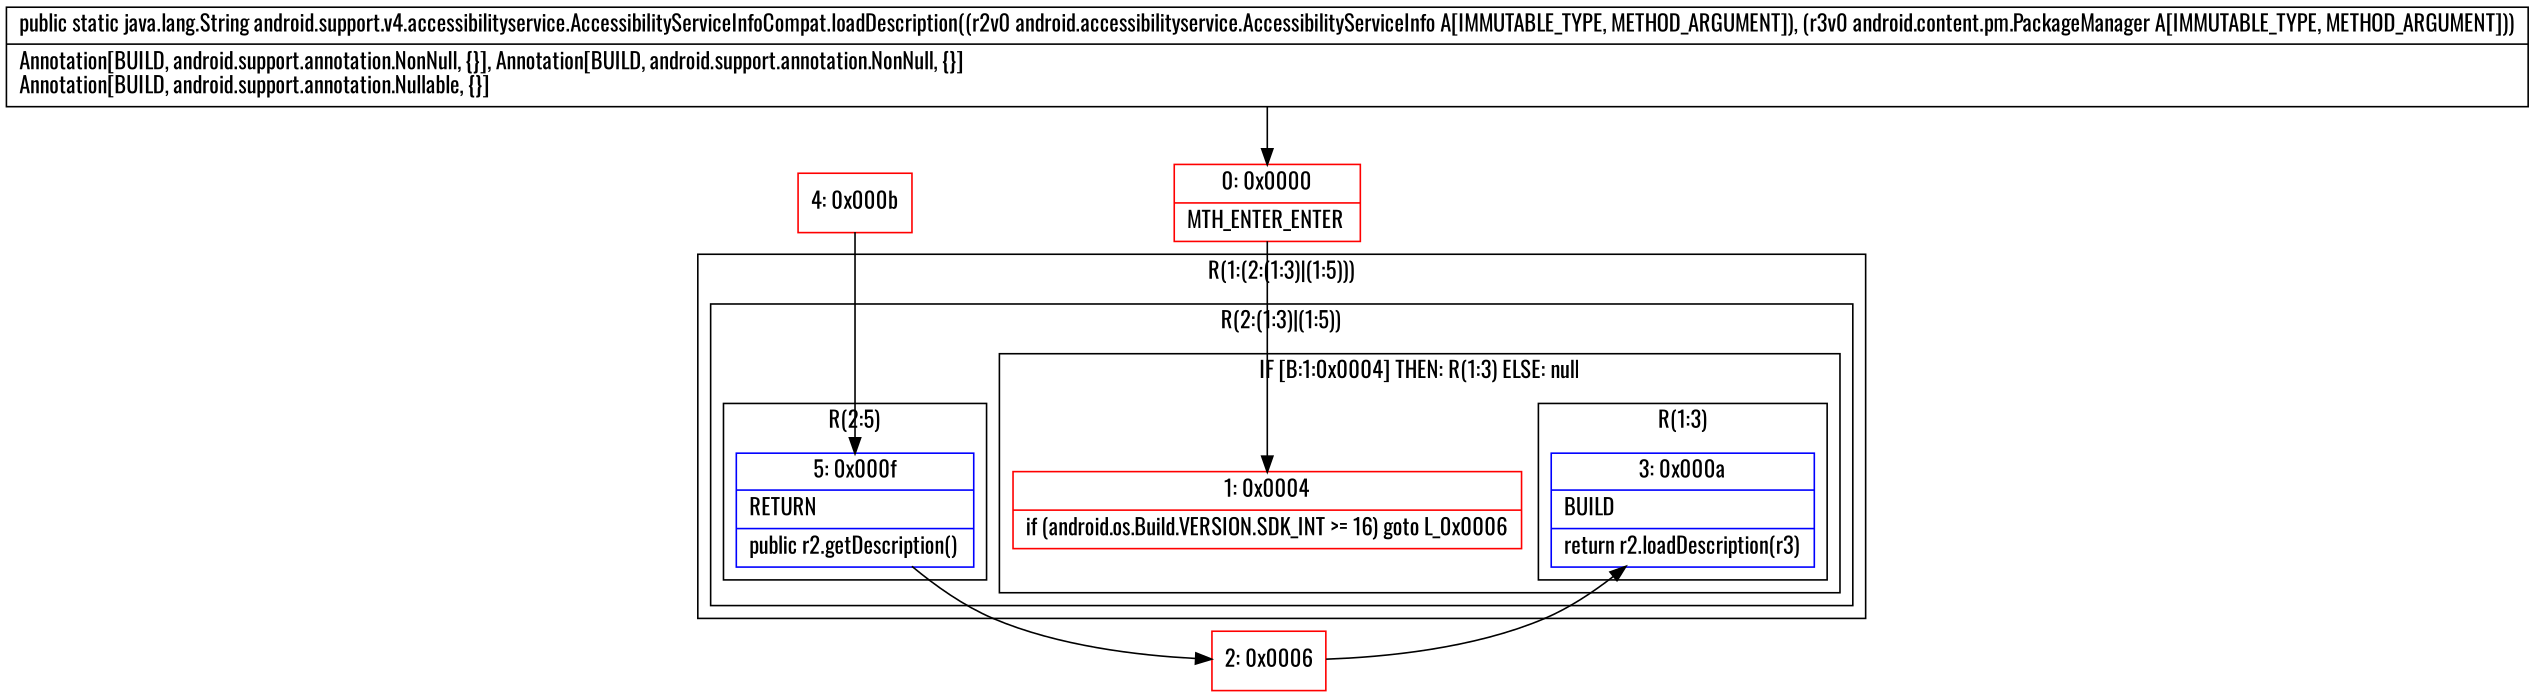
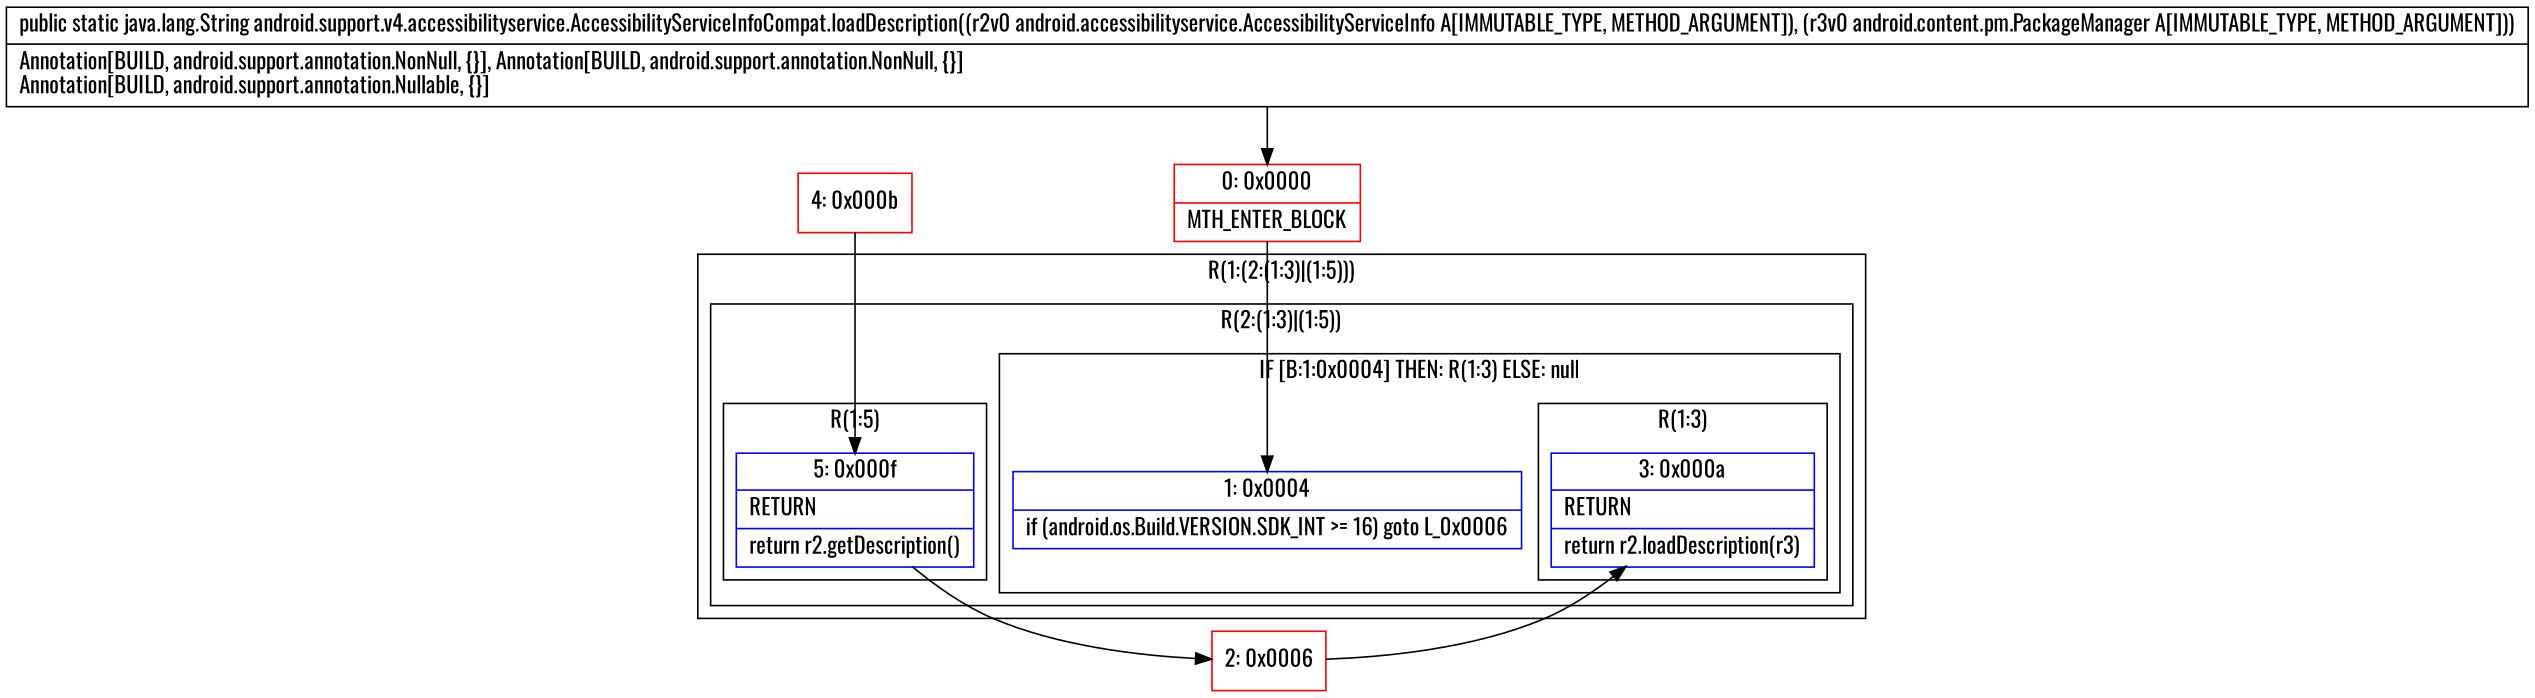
node "0: 0x0000": text "MTH_ENTER_ENTER" -> "MTH_ENTER_BLOCK"
cluster "R(2:5)": label "R(2:5)" -> "R(1:5)"
node "3: 0x000a": text "BUILD" -> "RETURN"
node "1: 0x0004": color red -> blue
node "5: 0x000f": text "public r2.getDescription()" -> "return r2.getDescription()"
